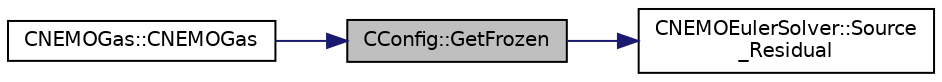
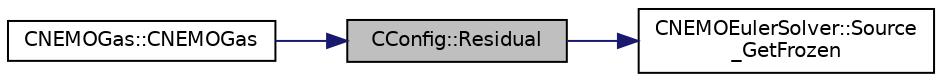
node "CConfig::GetFrozen": label "CConfig::GetFrozen" -> "CConfig::Residual"
node "CNEMOEulerSolver::Source _Residual": label "CNEMOEulerSolver::Source _Residual" -> "CNEMOEulerSolver::Source _GetFrozen"
